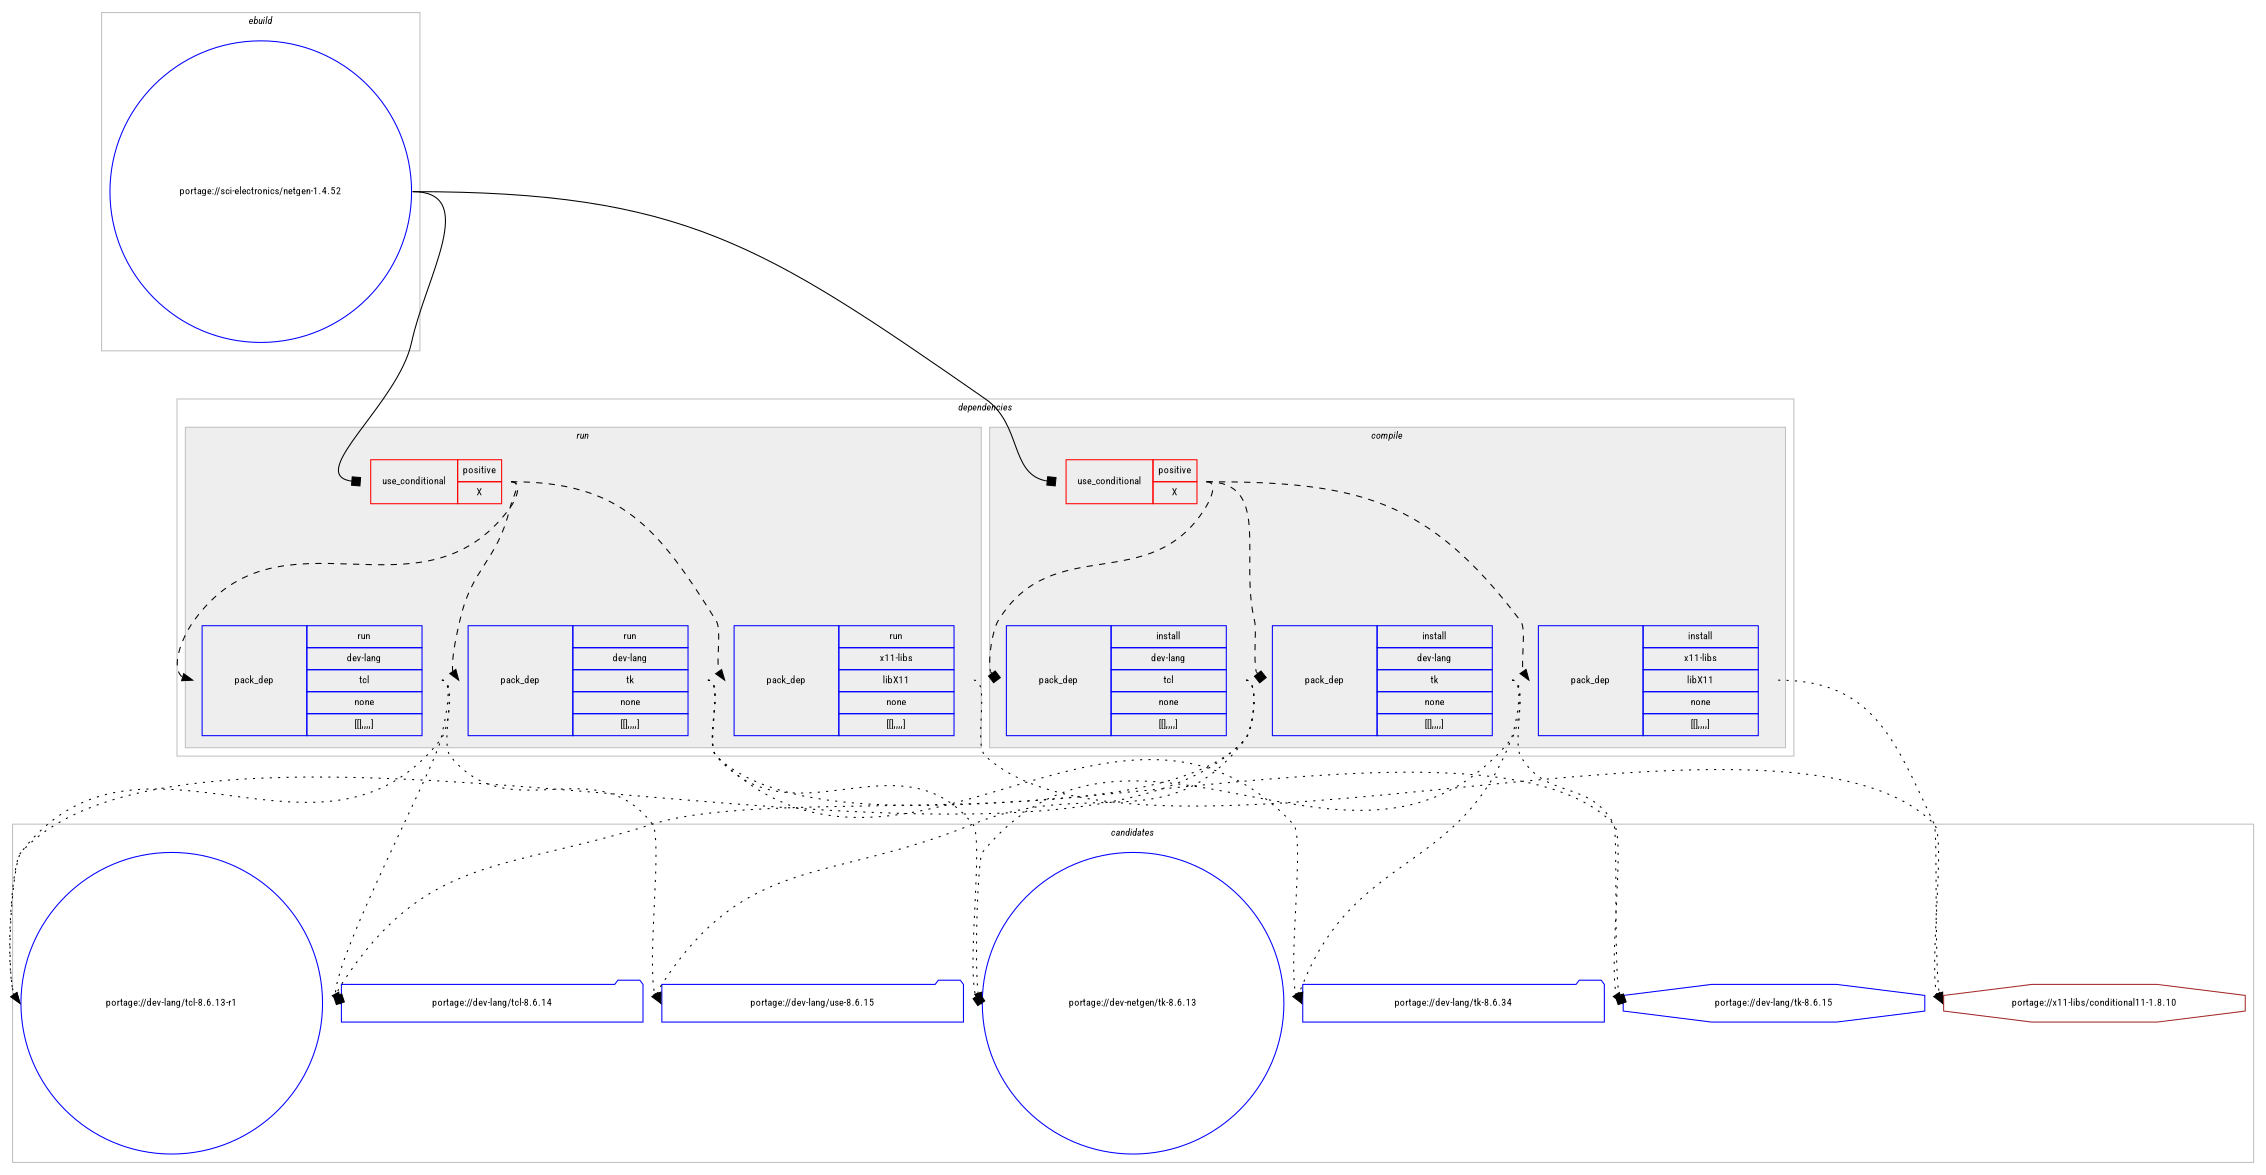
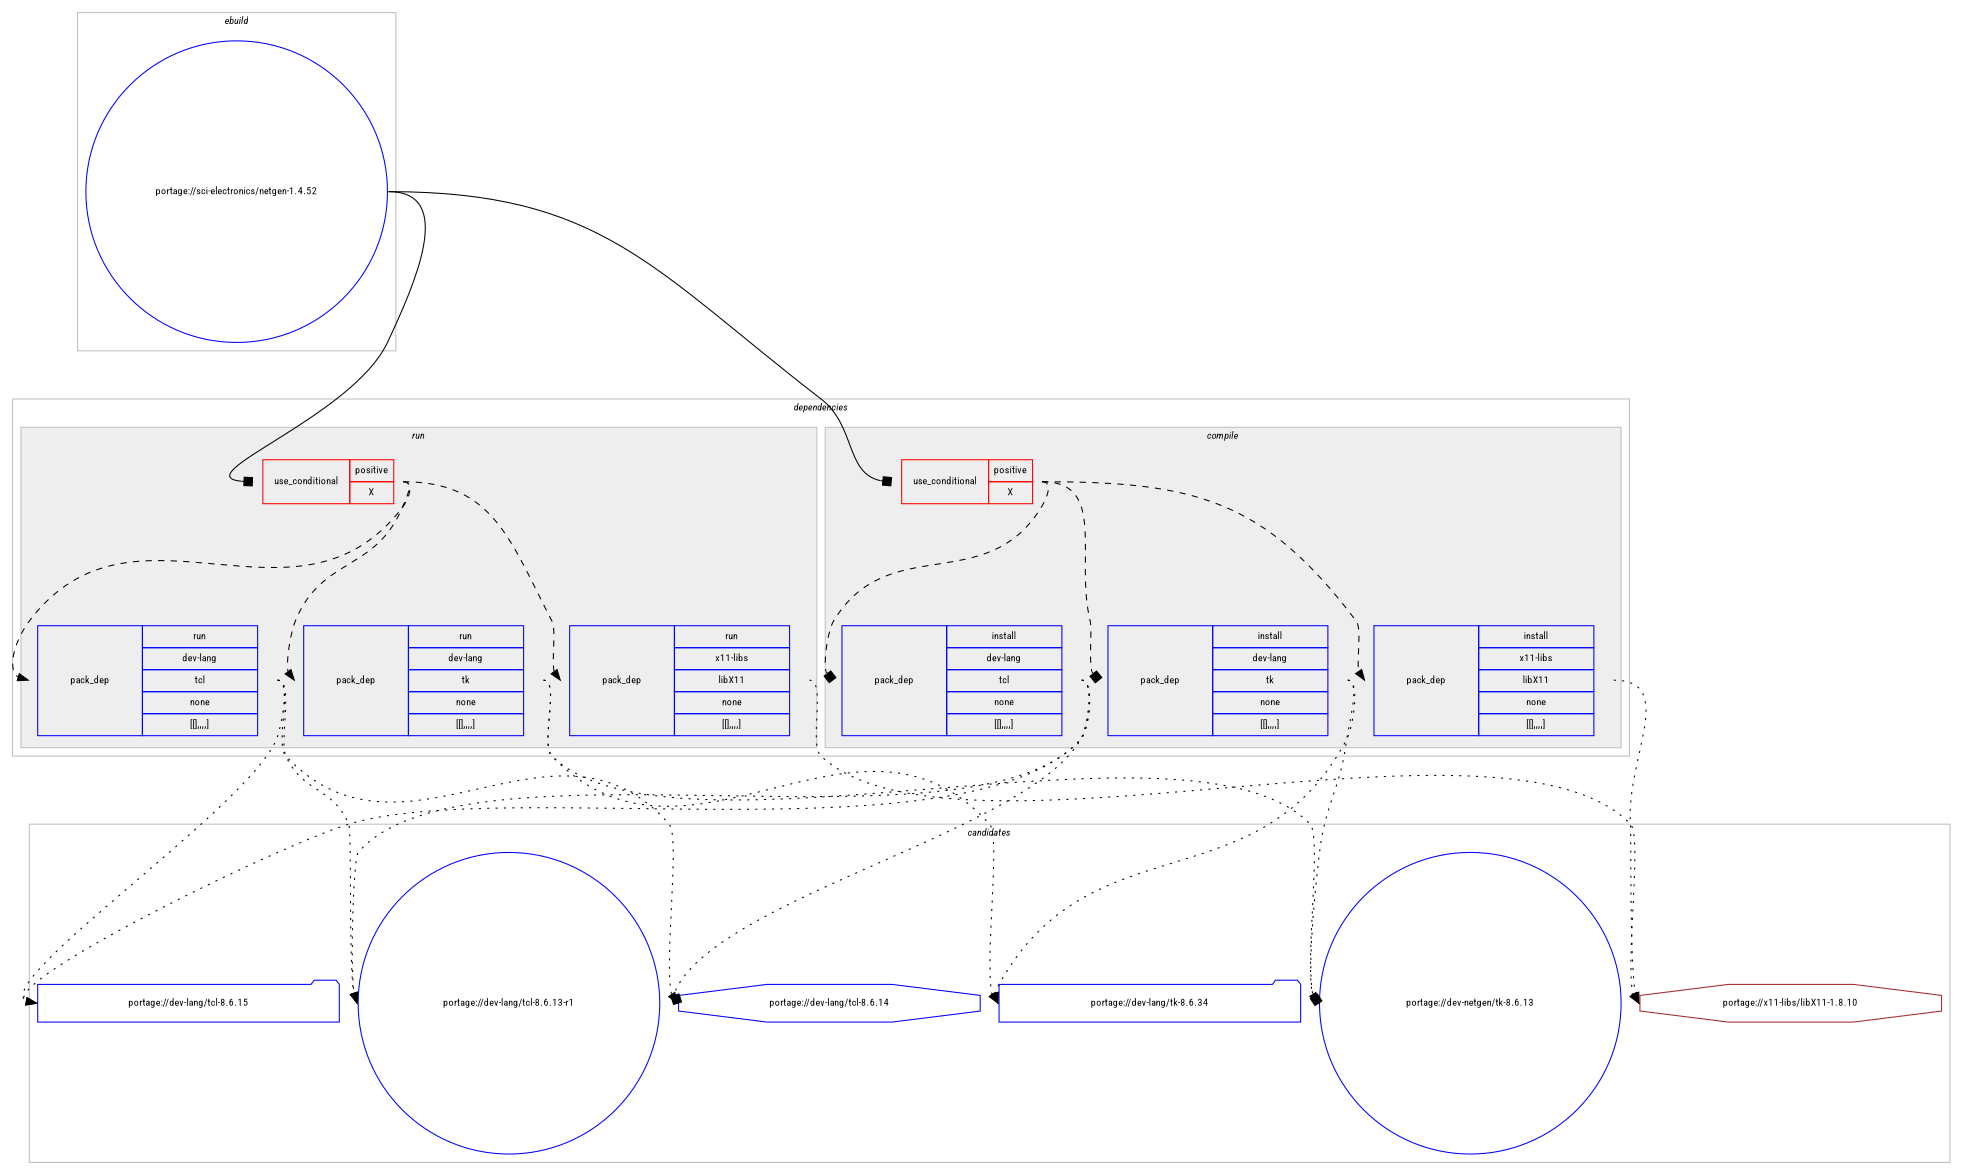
node "portage://dev-lang/tcl-8.6.14": shape folder -> octagon
node "portage://dev-lang/use-8.6.15": label "portage://dev-lang/use-8.6.15" -> "portage://dev-lang/tcl-8.6.15"
node "portage://dev-lang/tk-8.6.15": removed
node "portage://x11-libs/conditional11-1.8.10": label "portage://x11-libs/conditional11-1.8.10" -> "portage://x11-libs/libX11-1.8.10"
